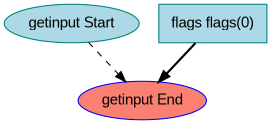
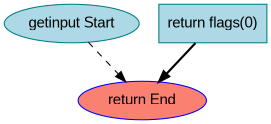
node "flags flags(0)": label "flags flags(0)" -> "return flags(0)"
node "getinput End": label "getinput End" -> "return End"
